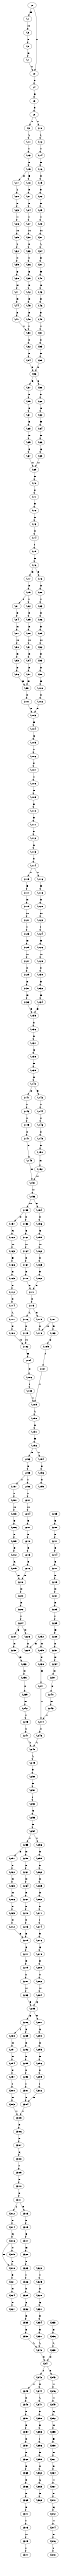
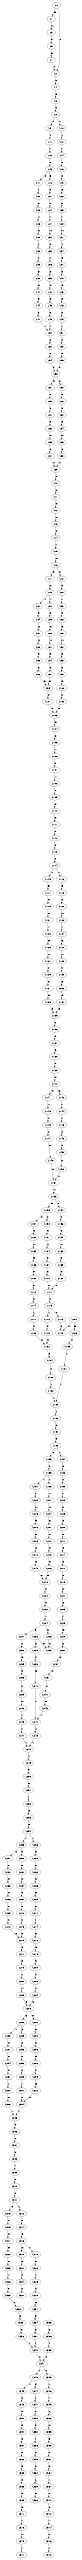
node "S202": added
edge "S299" -> "S302": label "I" -> "H"
edge "S319" -> "S318": now "S319" -> "S322"
